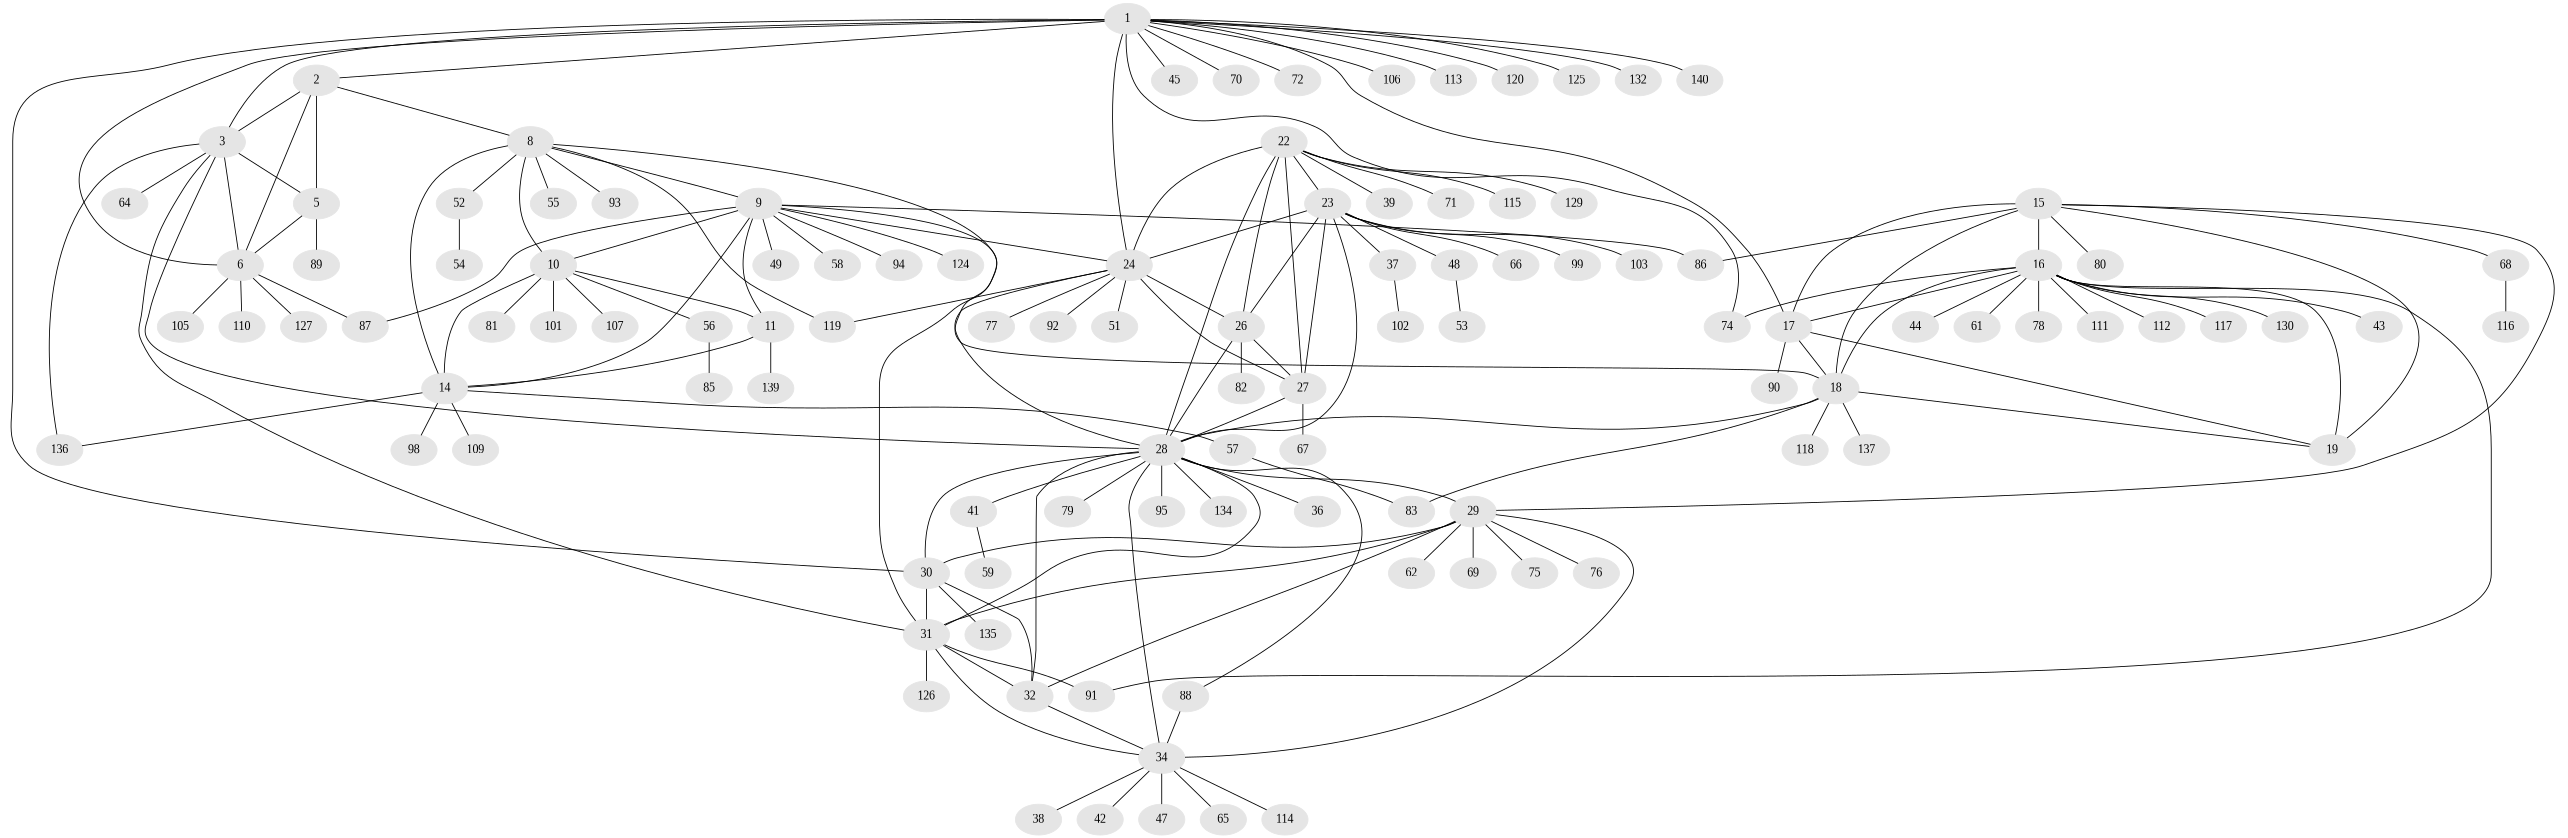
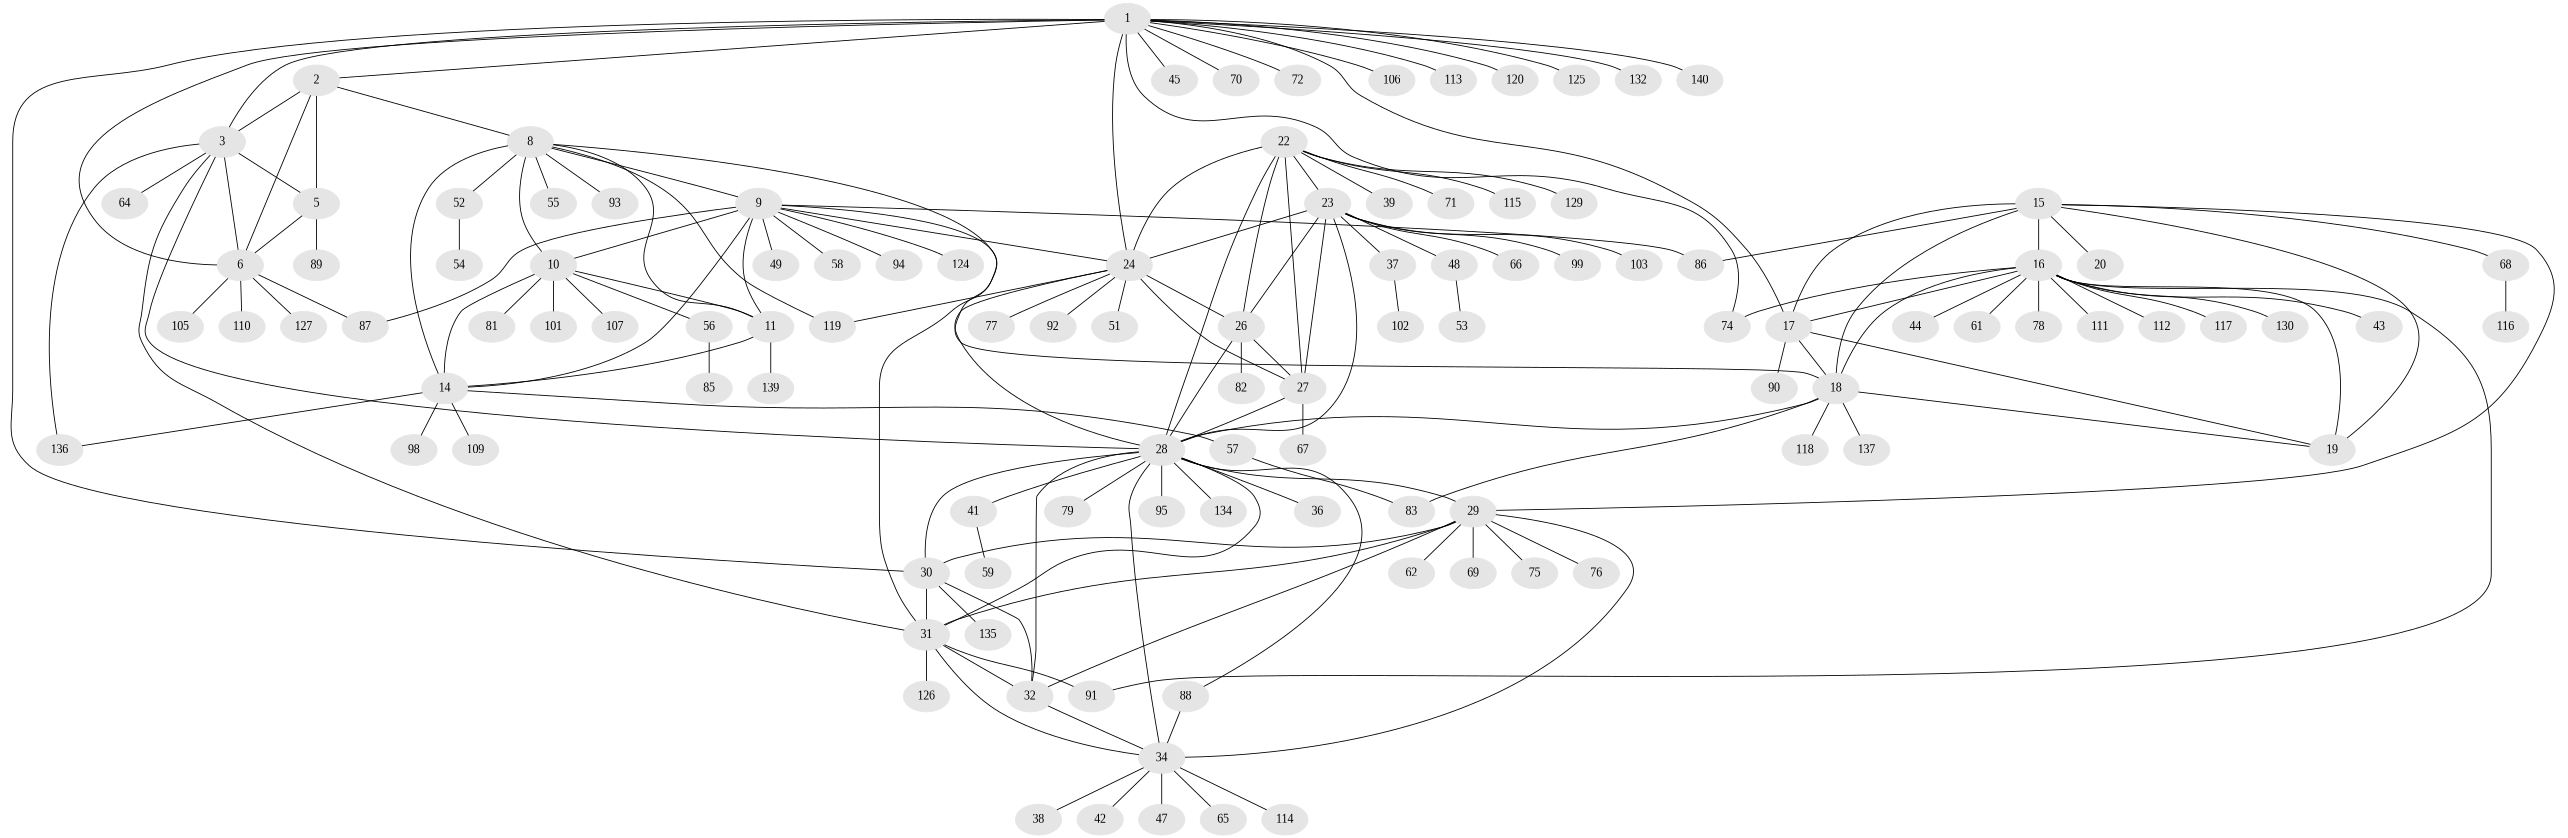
edge "8" -- "11": added
node "80": label "80" -> "20"
